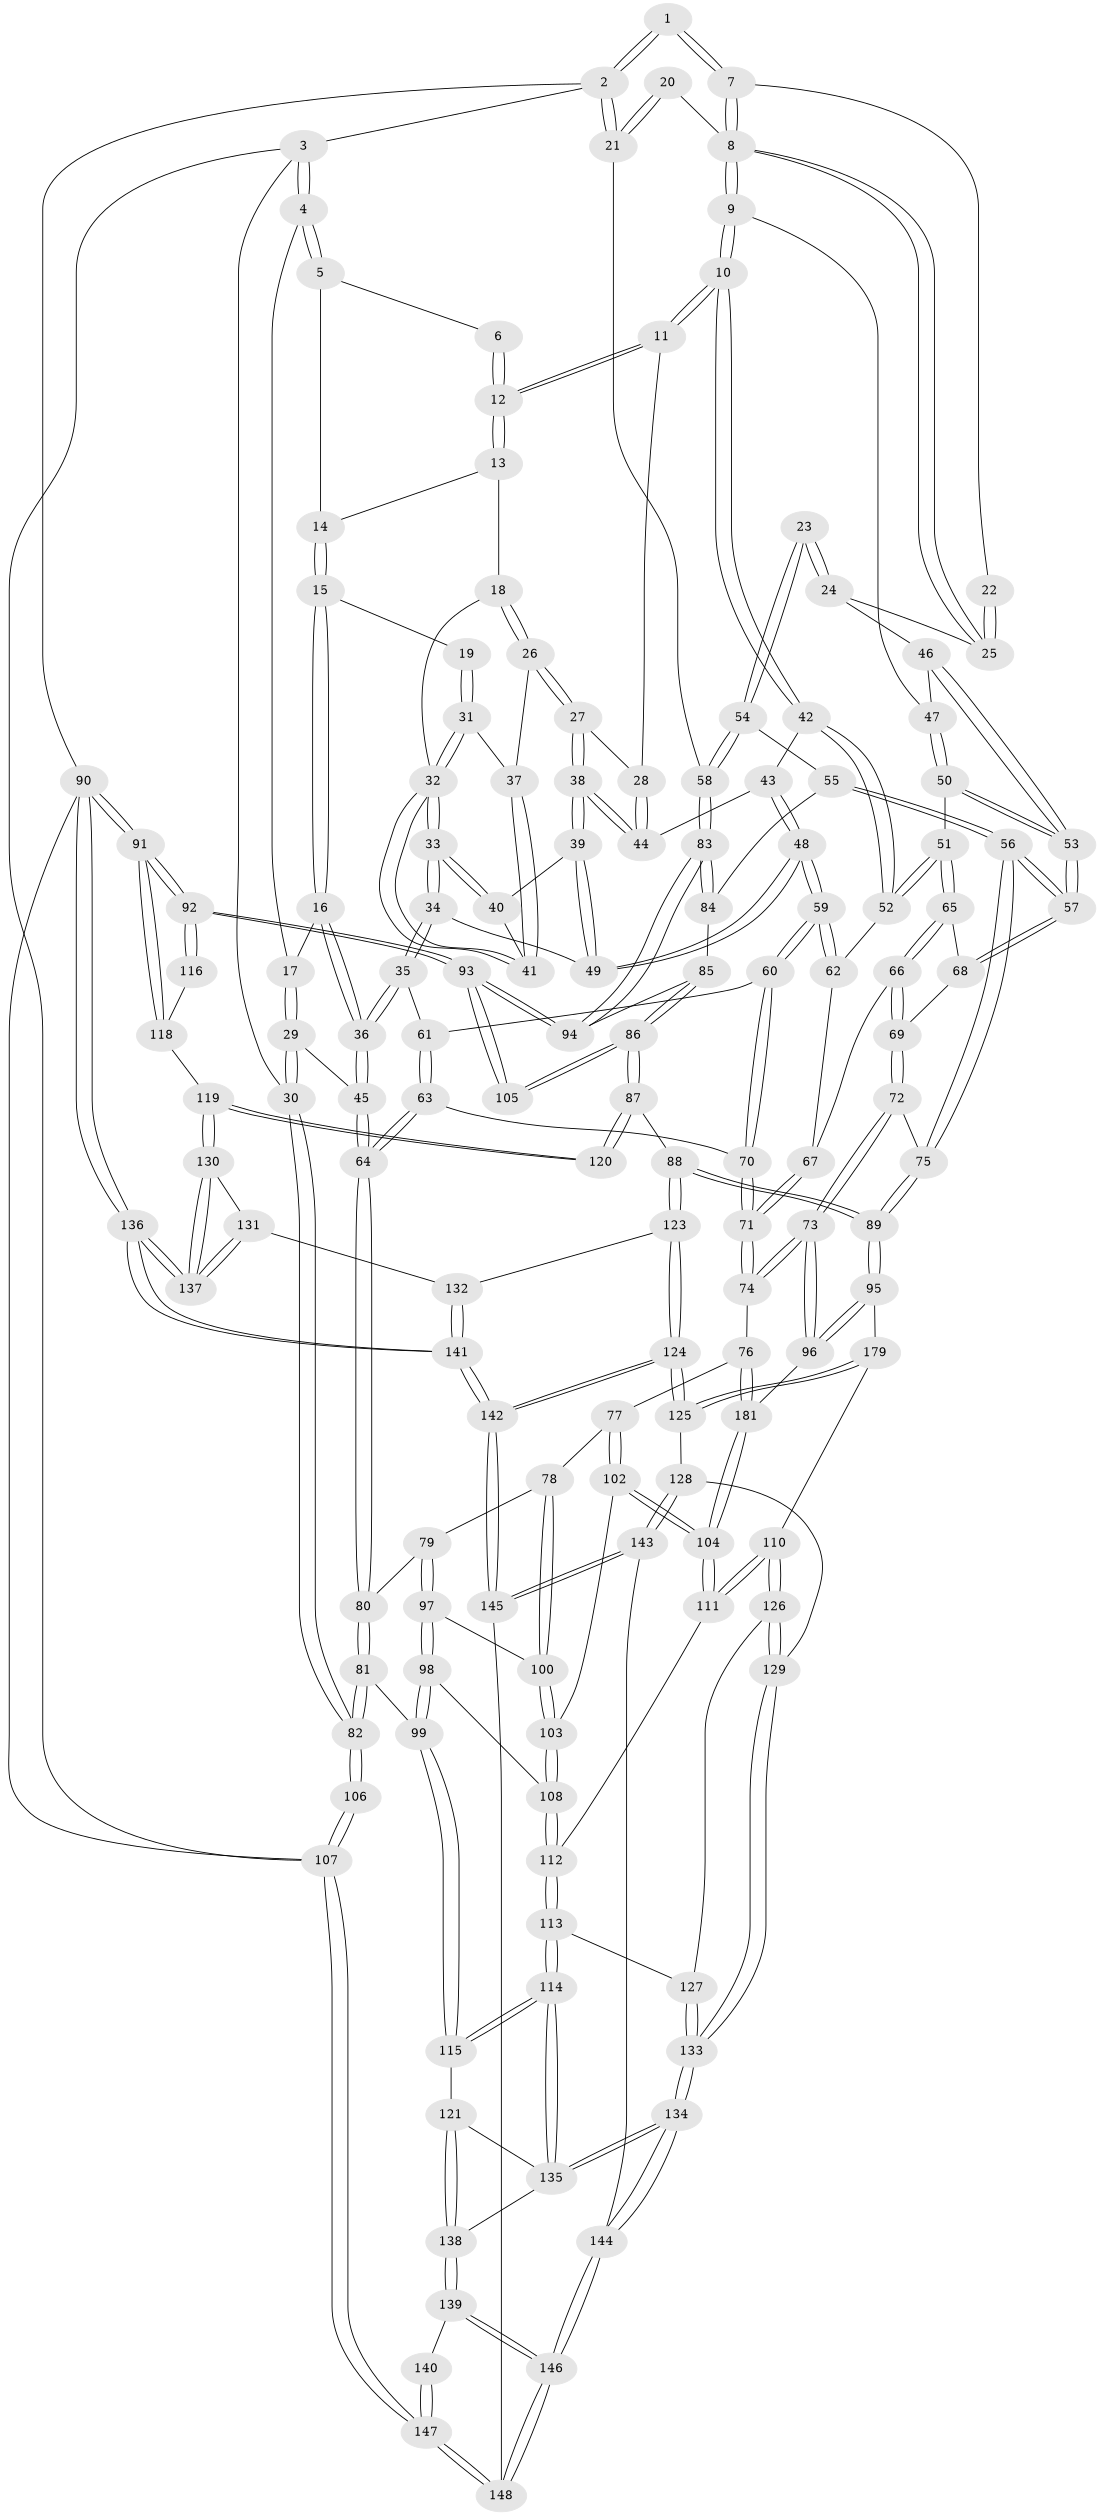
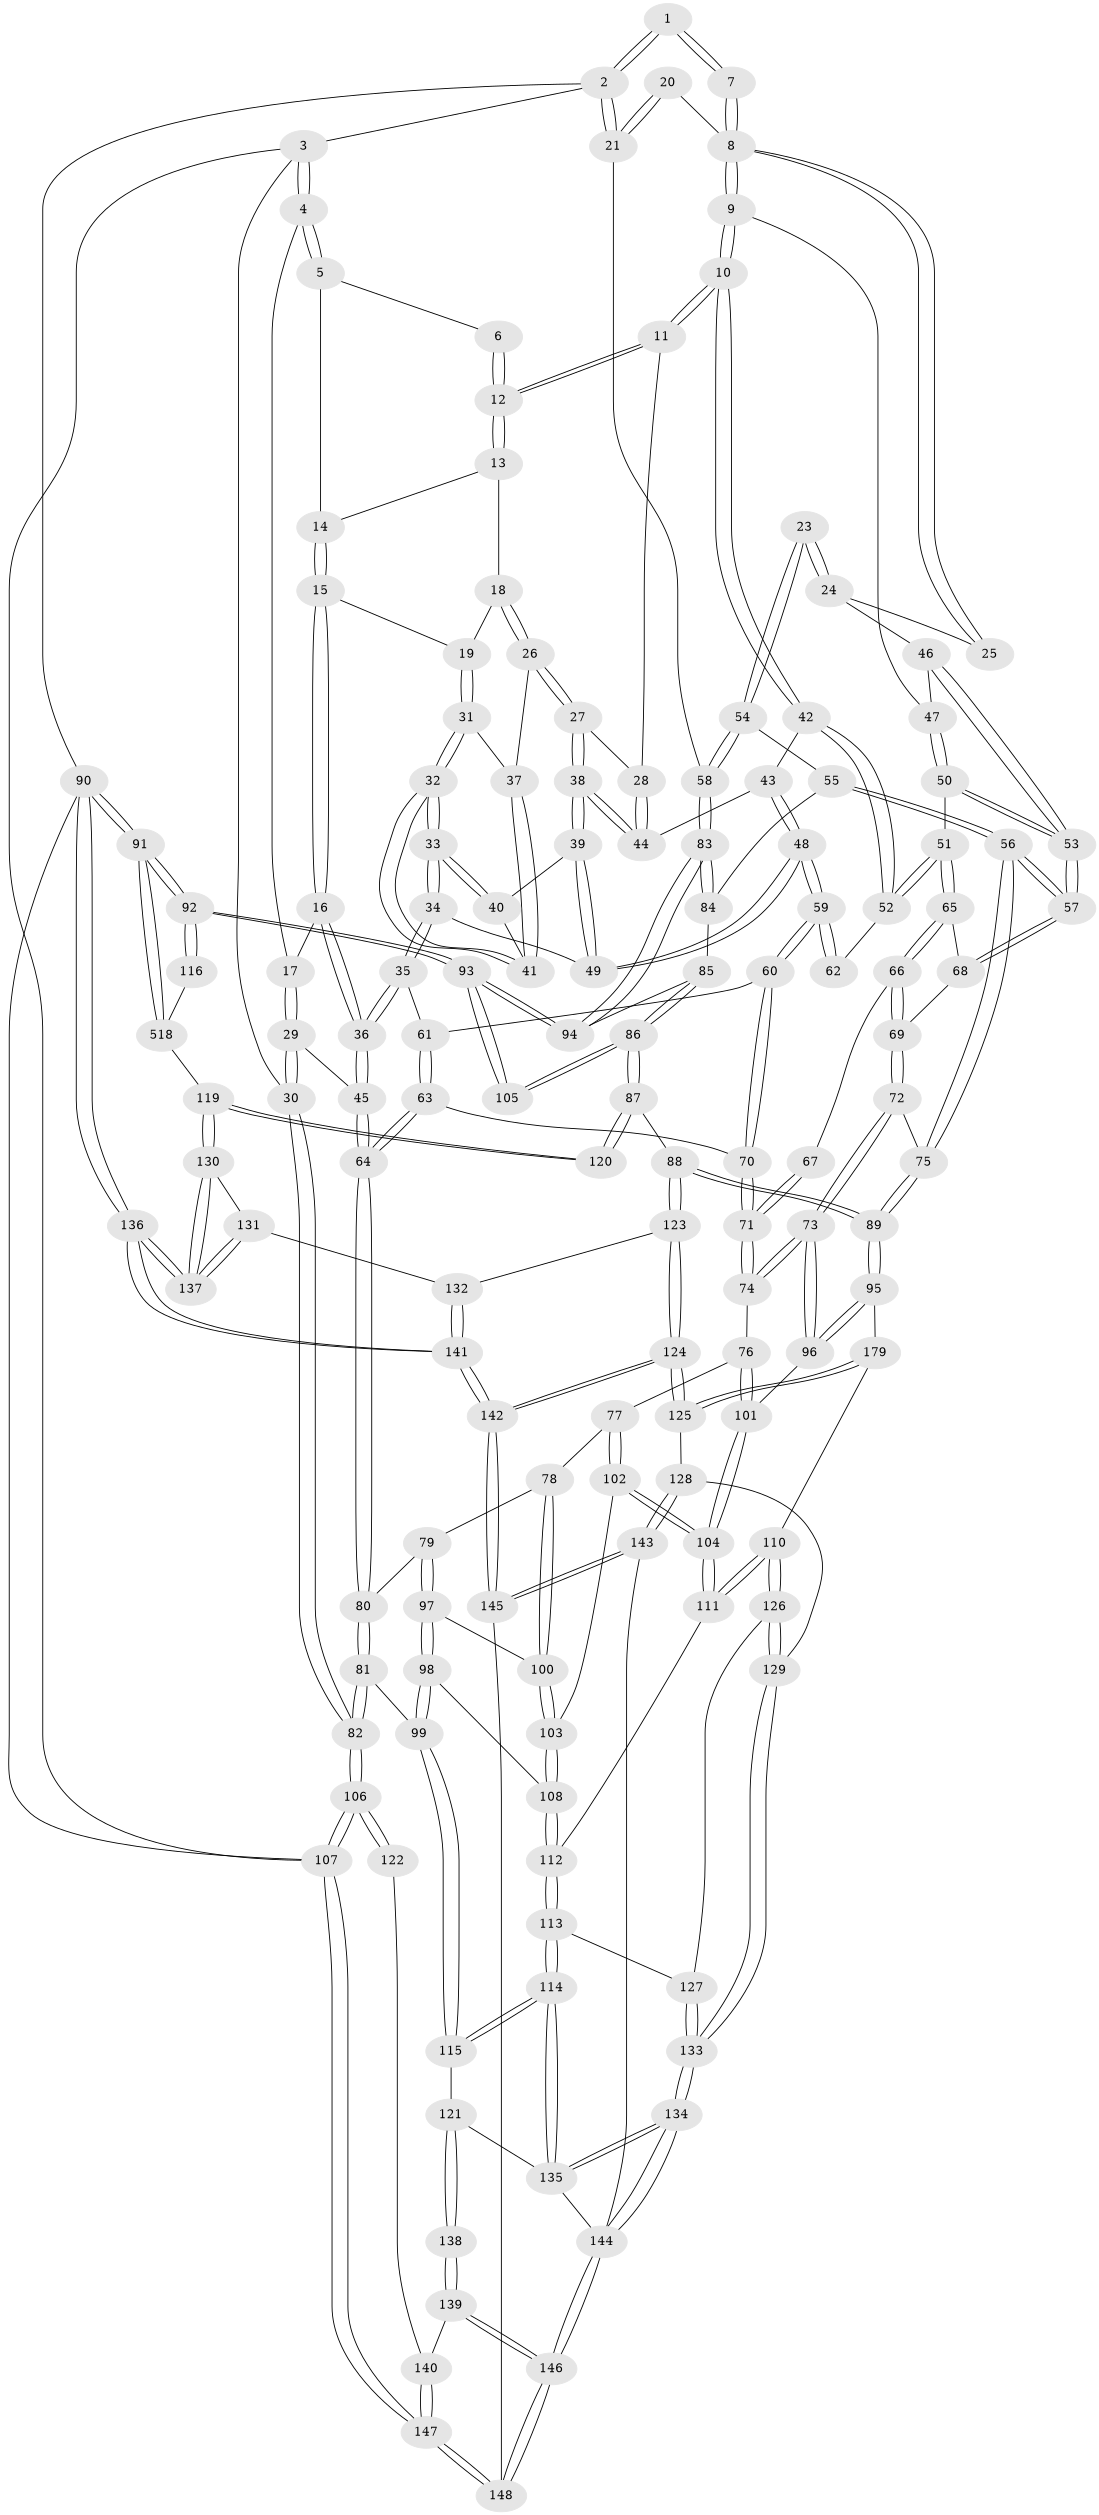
node "22": removed
edge "18" -- "32": now "18" -- "19"
node "118": label "118" -> "518"
edge "62" -- "67": removed
node "181": label "181" -> "101"
node "122": added
edge "135" -- "138": now "135" -- "144"
